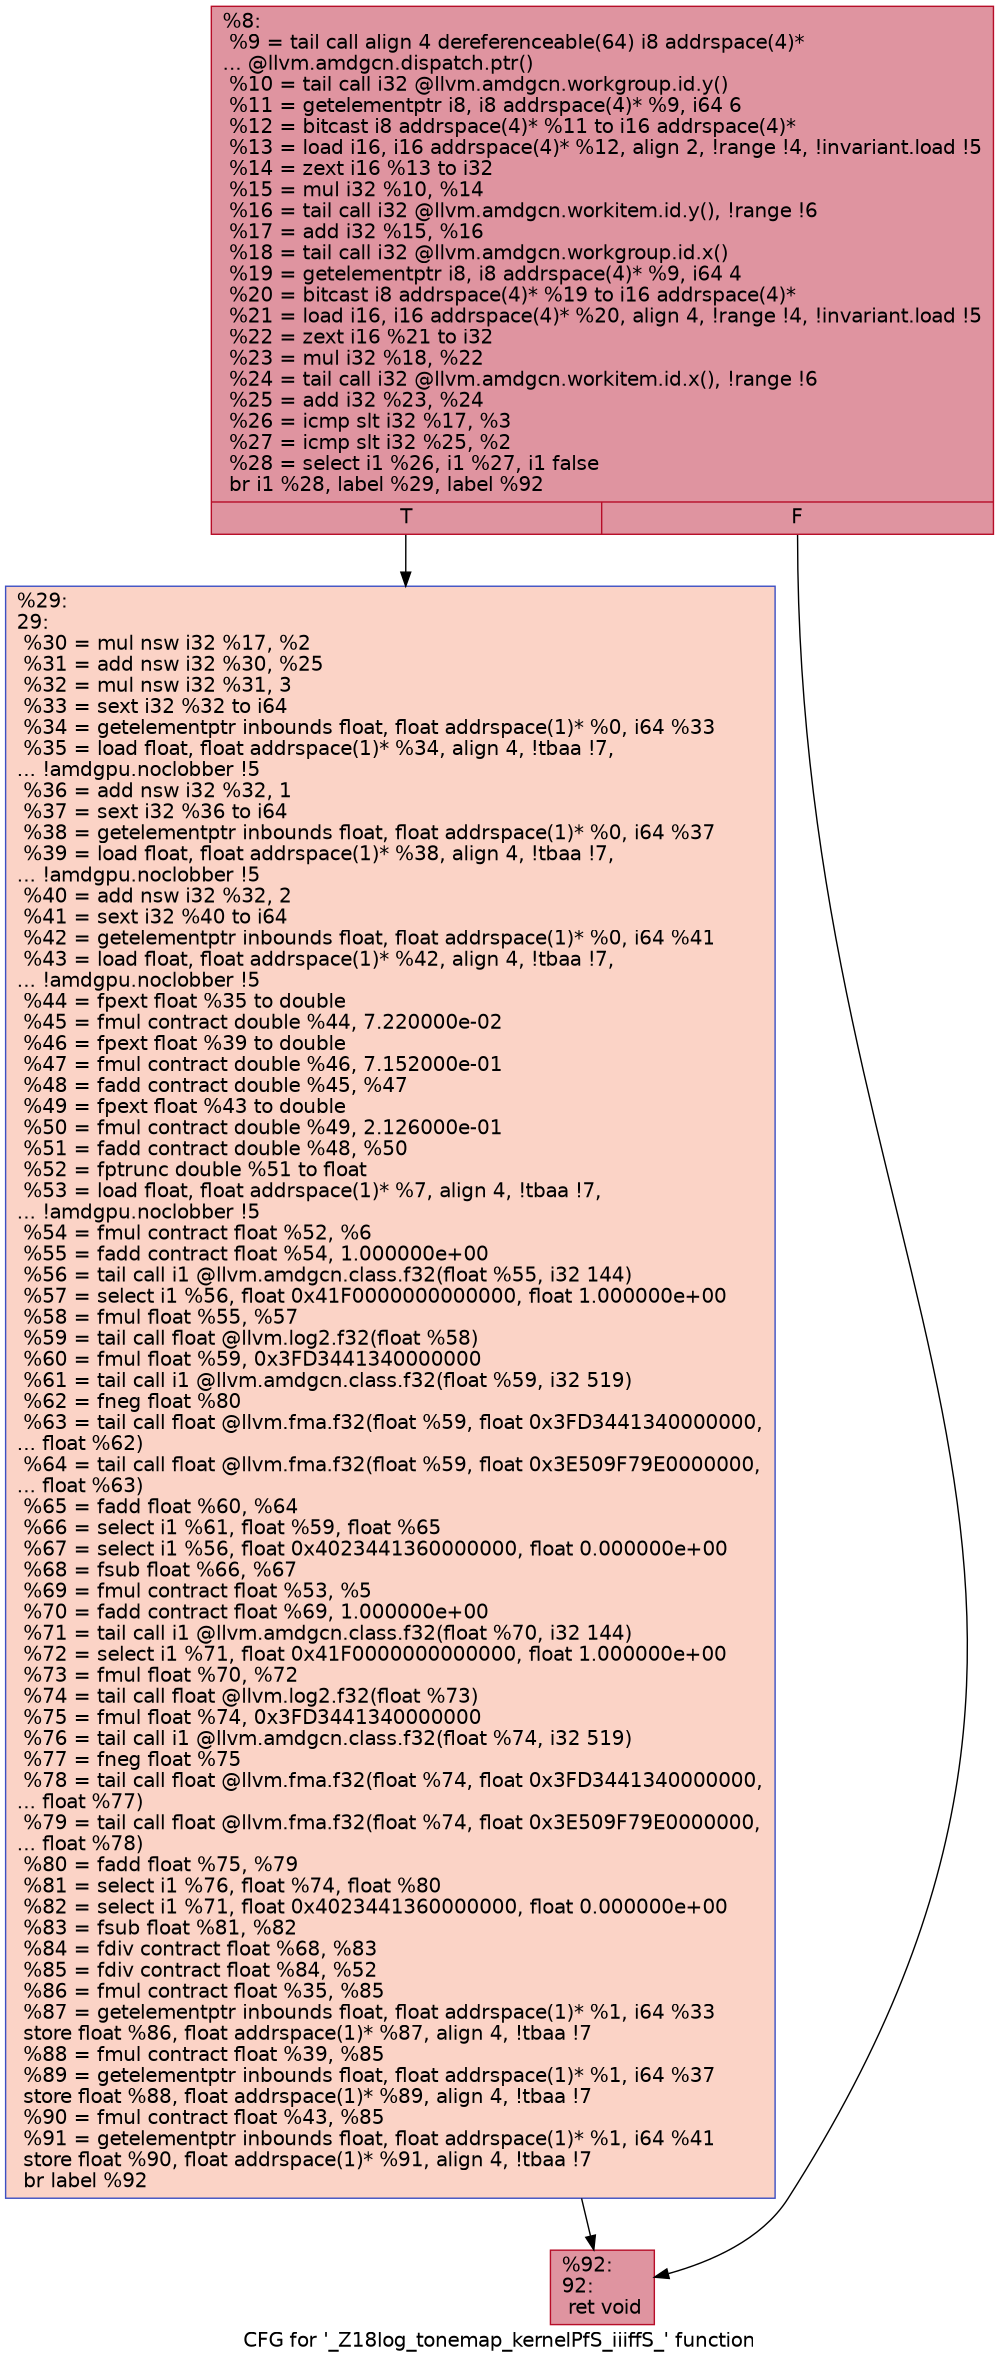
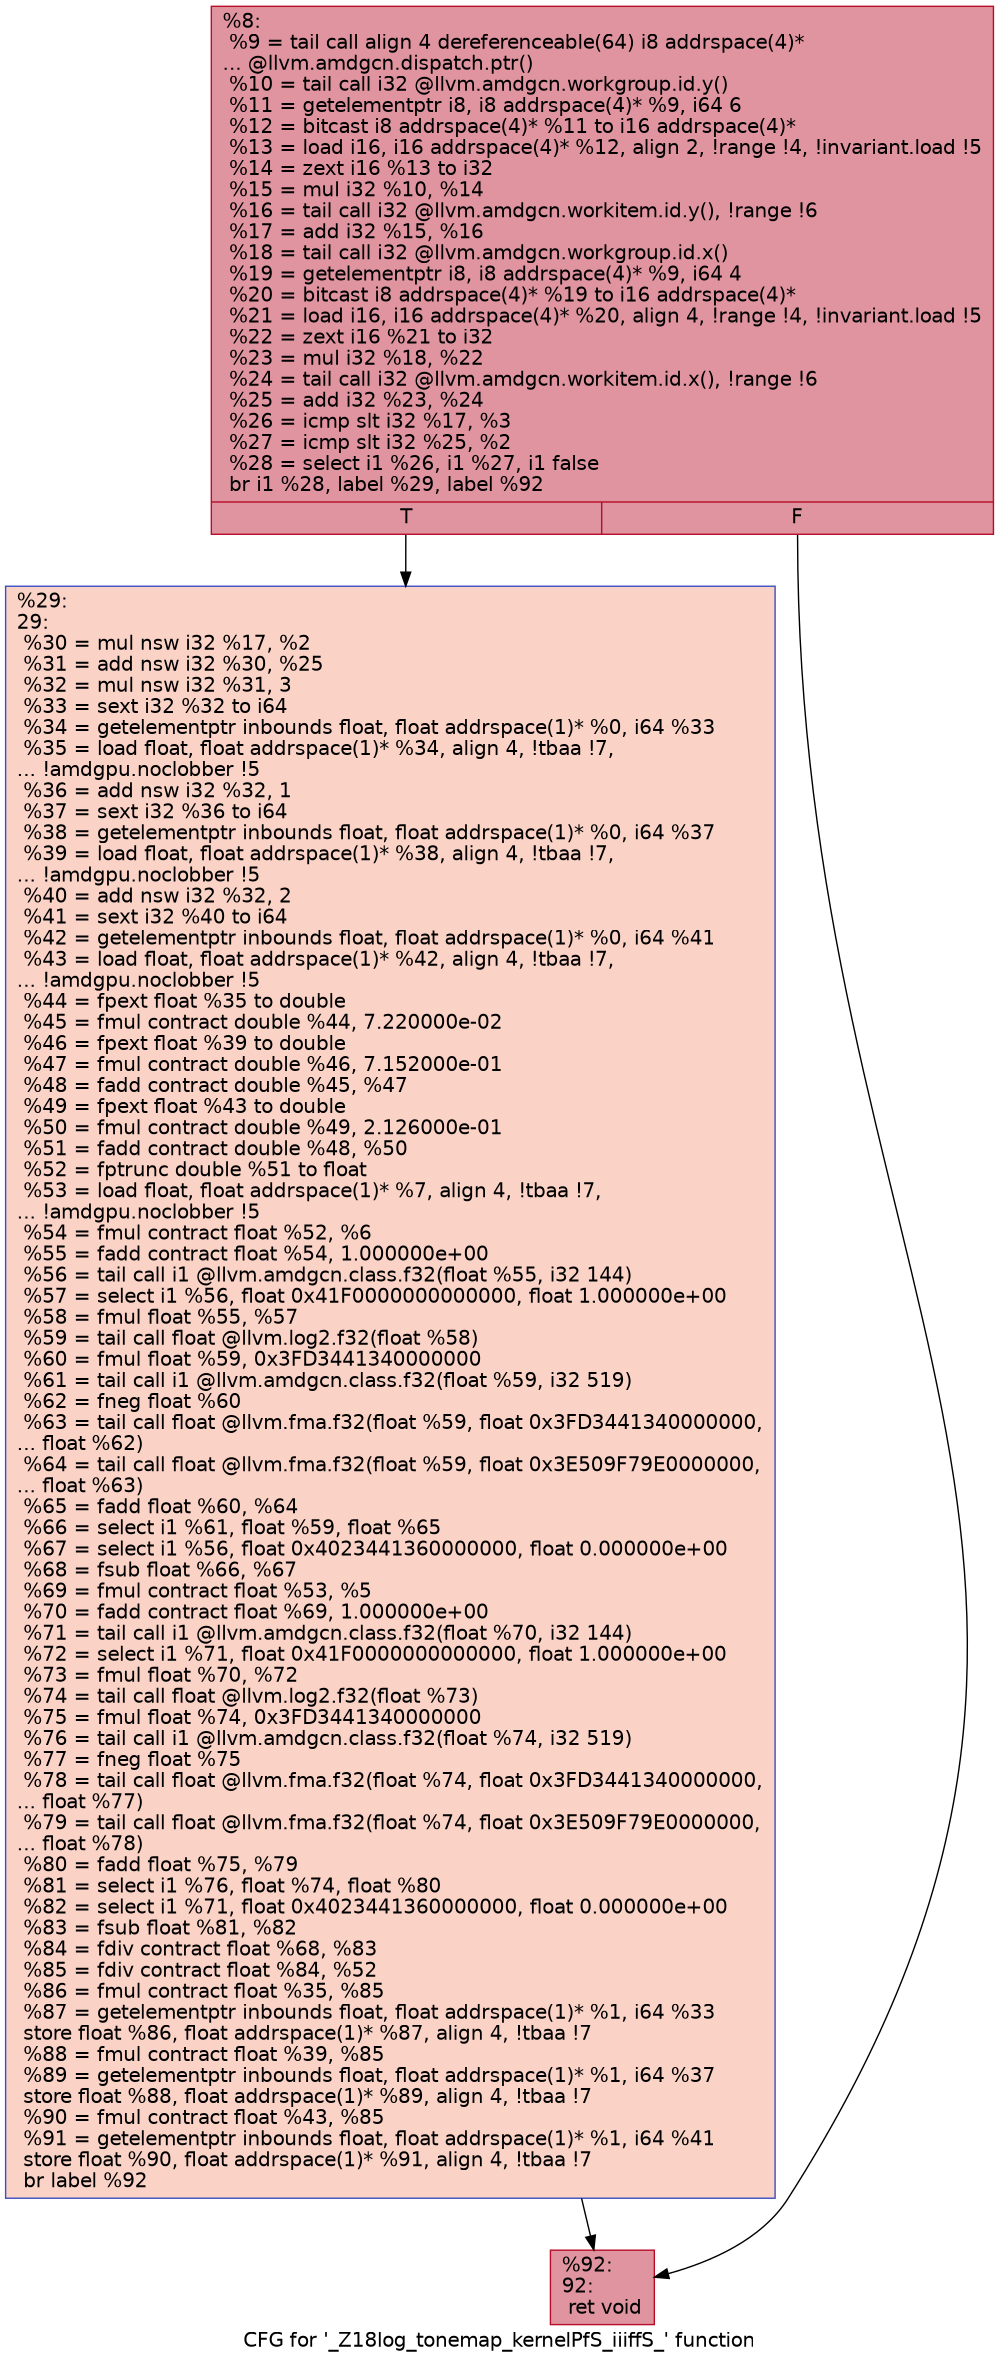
node "%29:": text "%62 = fneg float %80" -> "%62 = fneg float %60"
